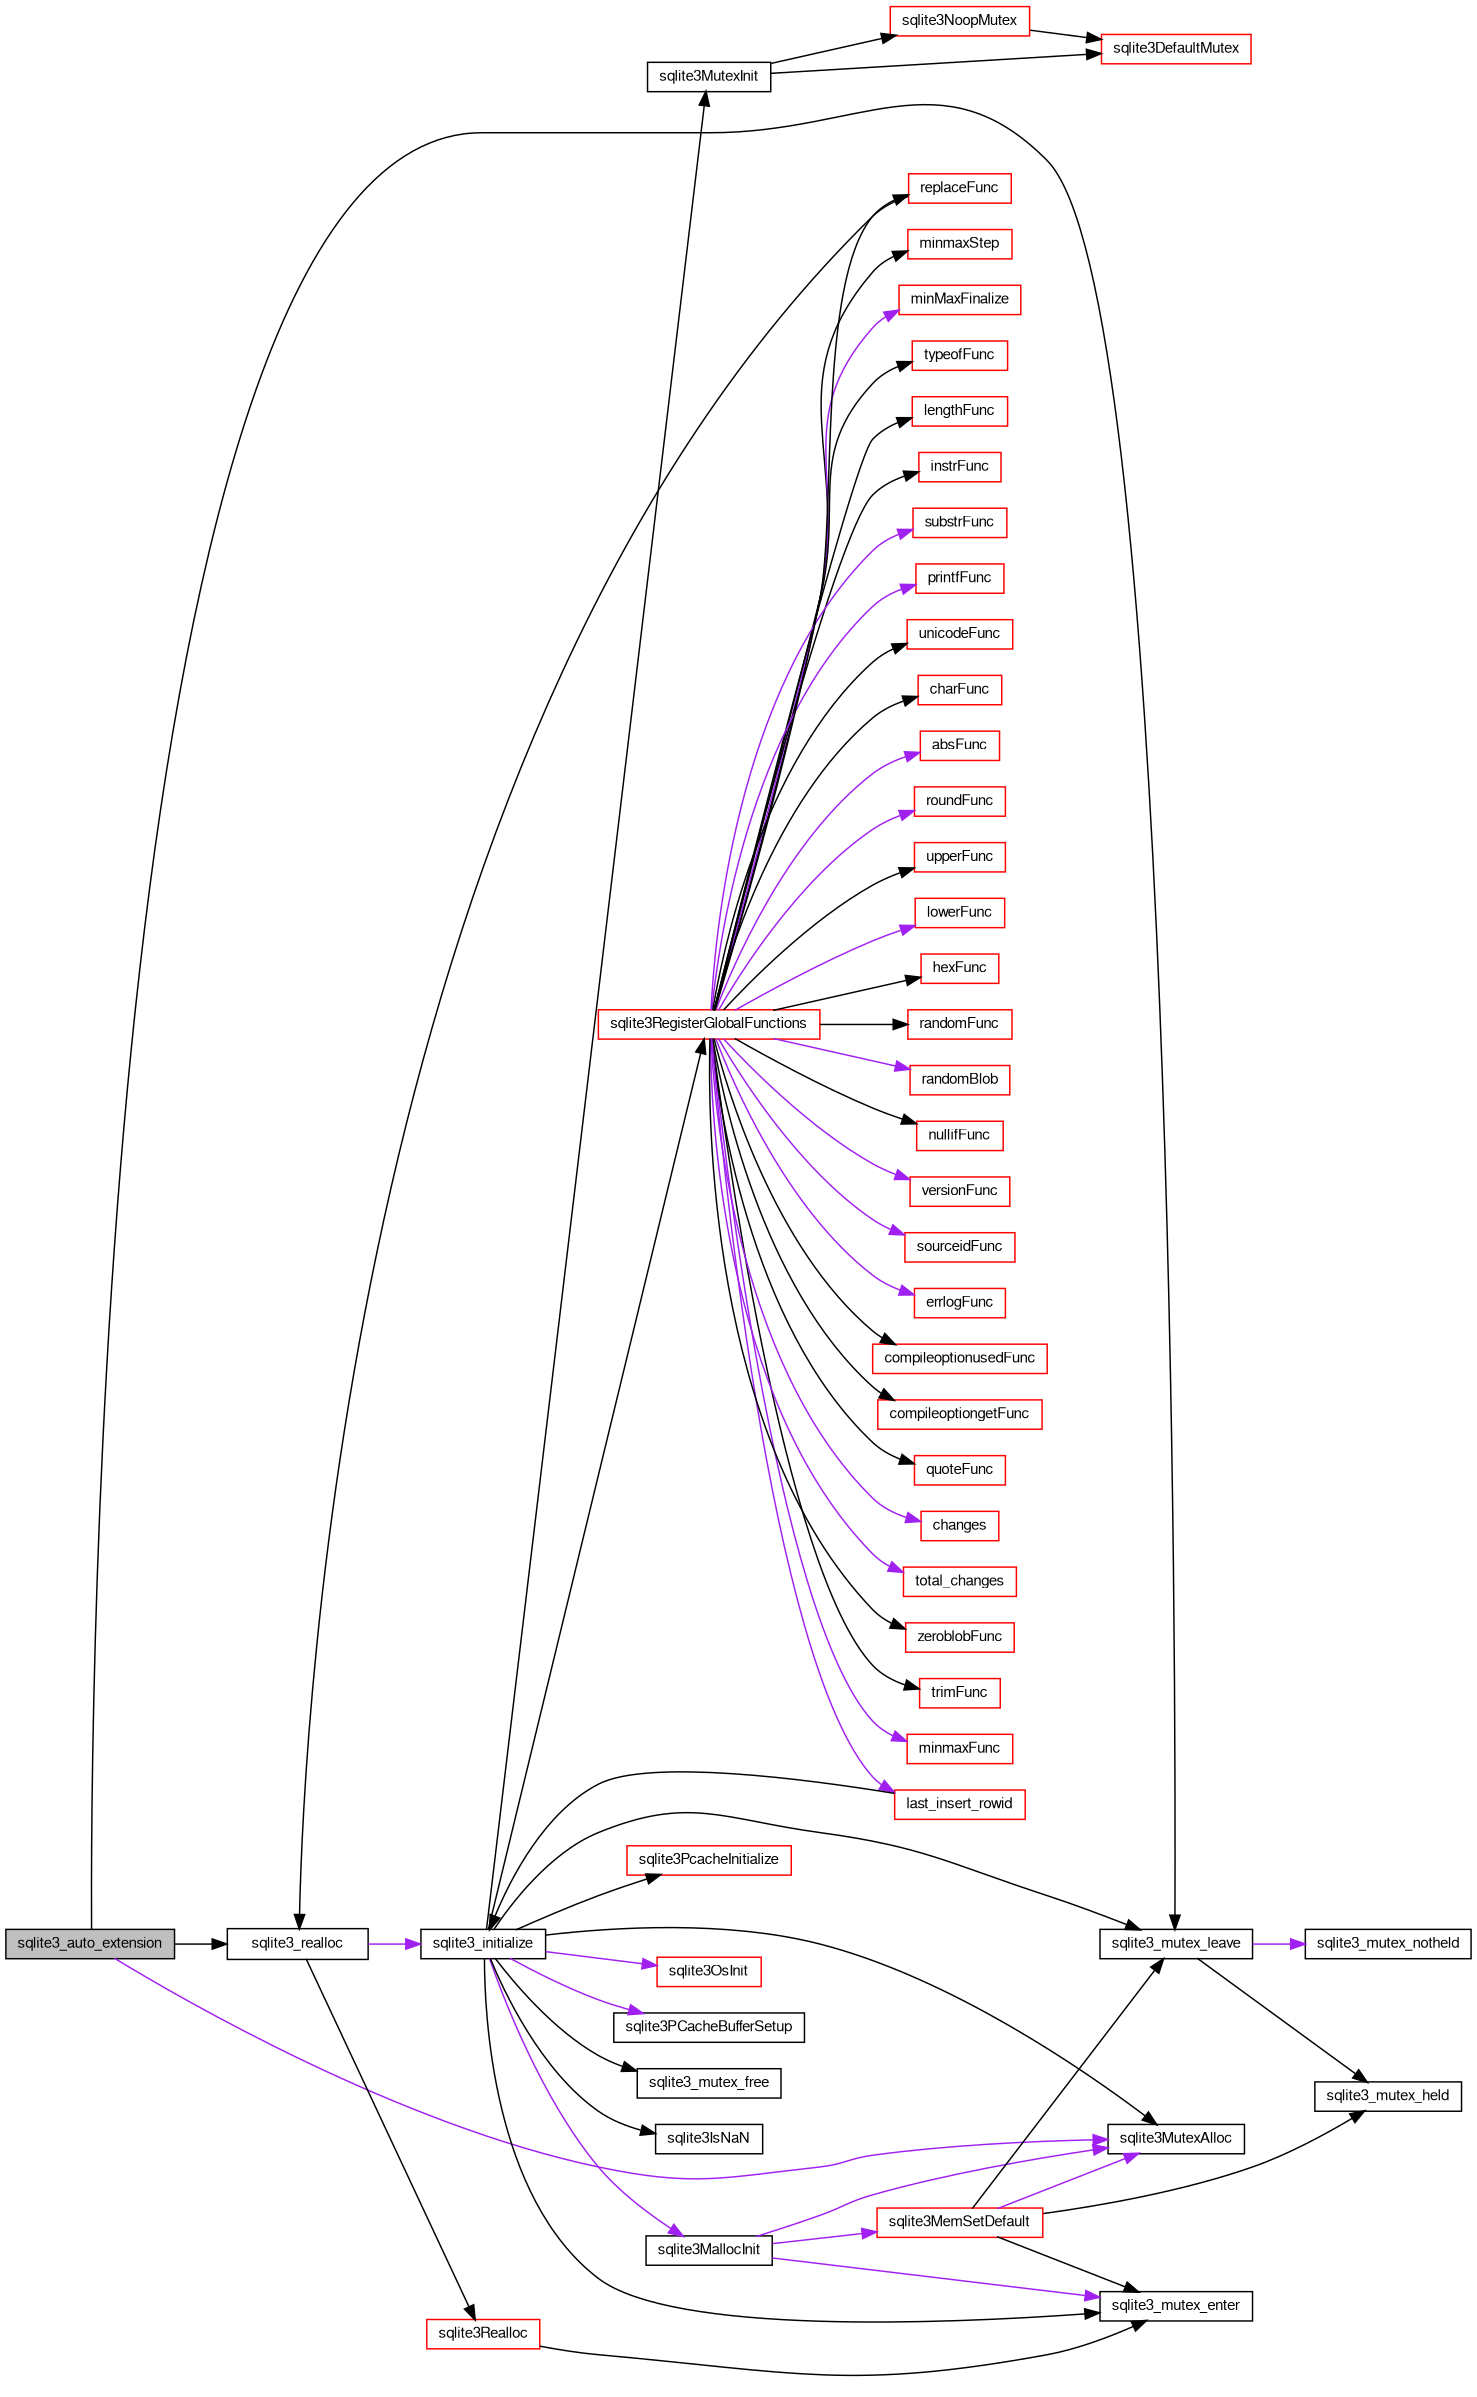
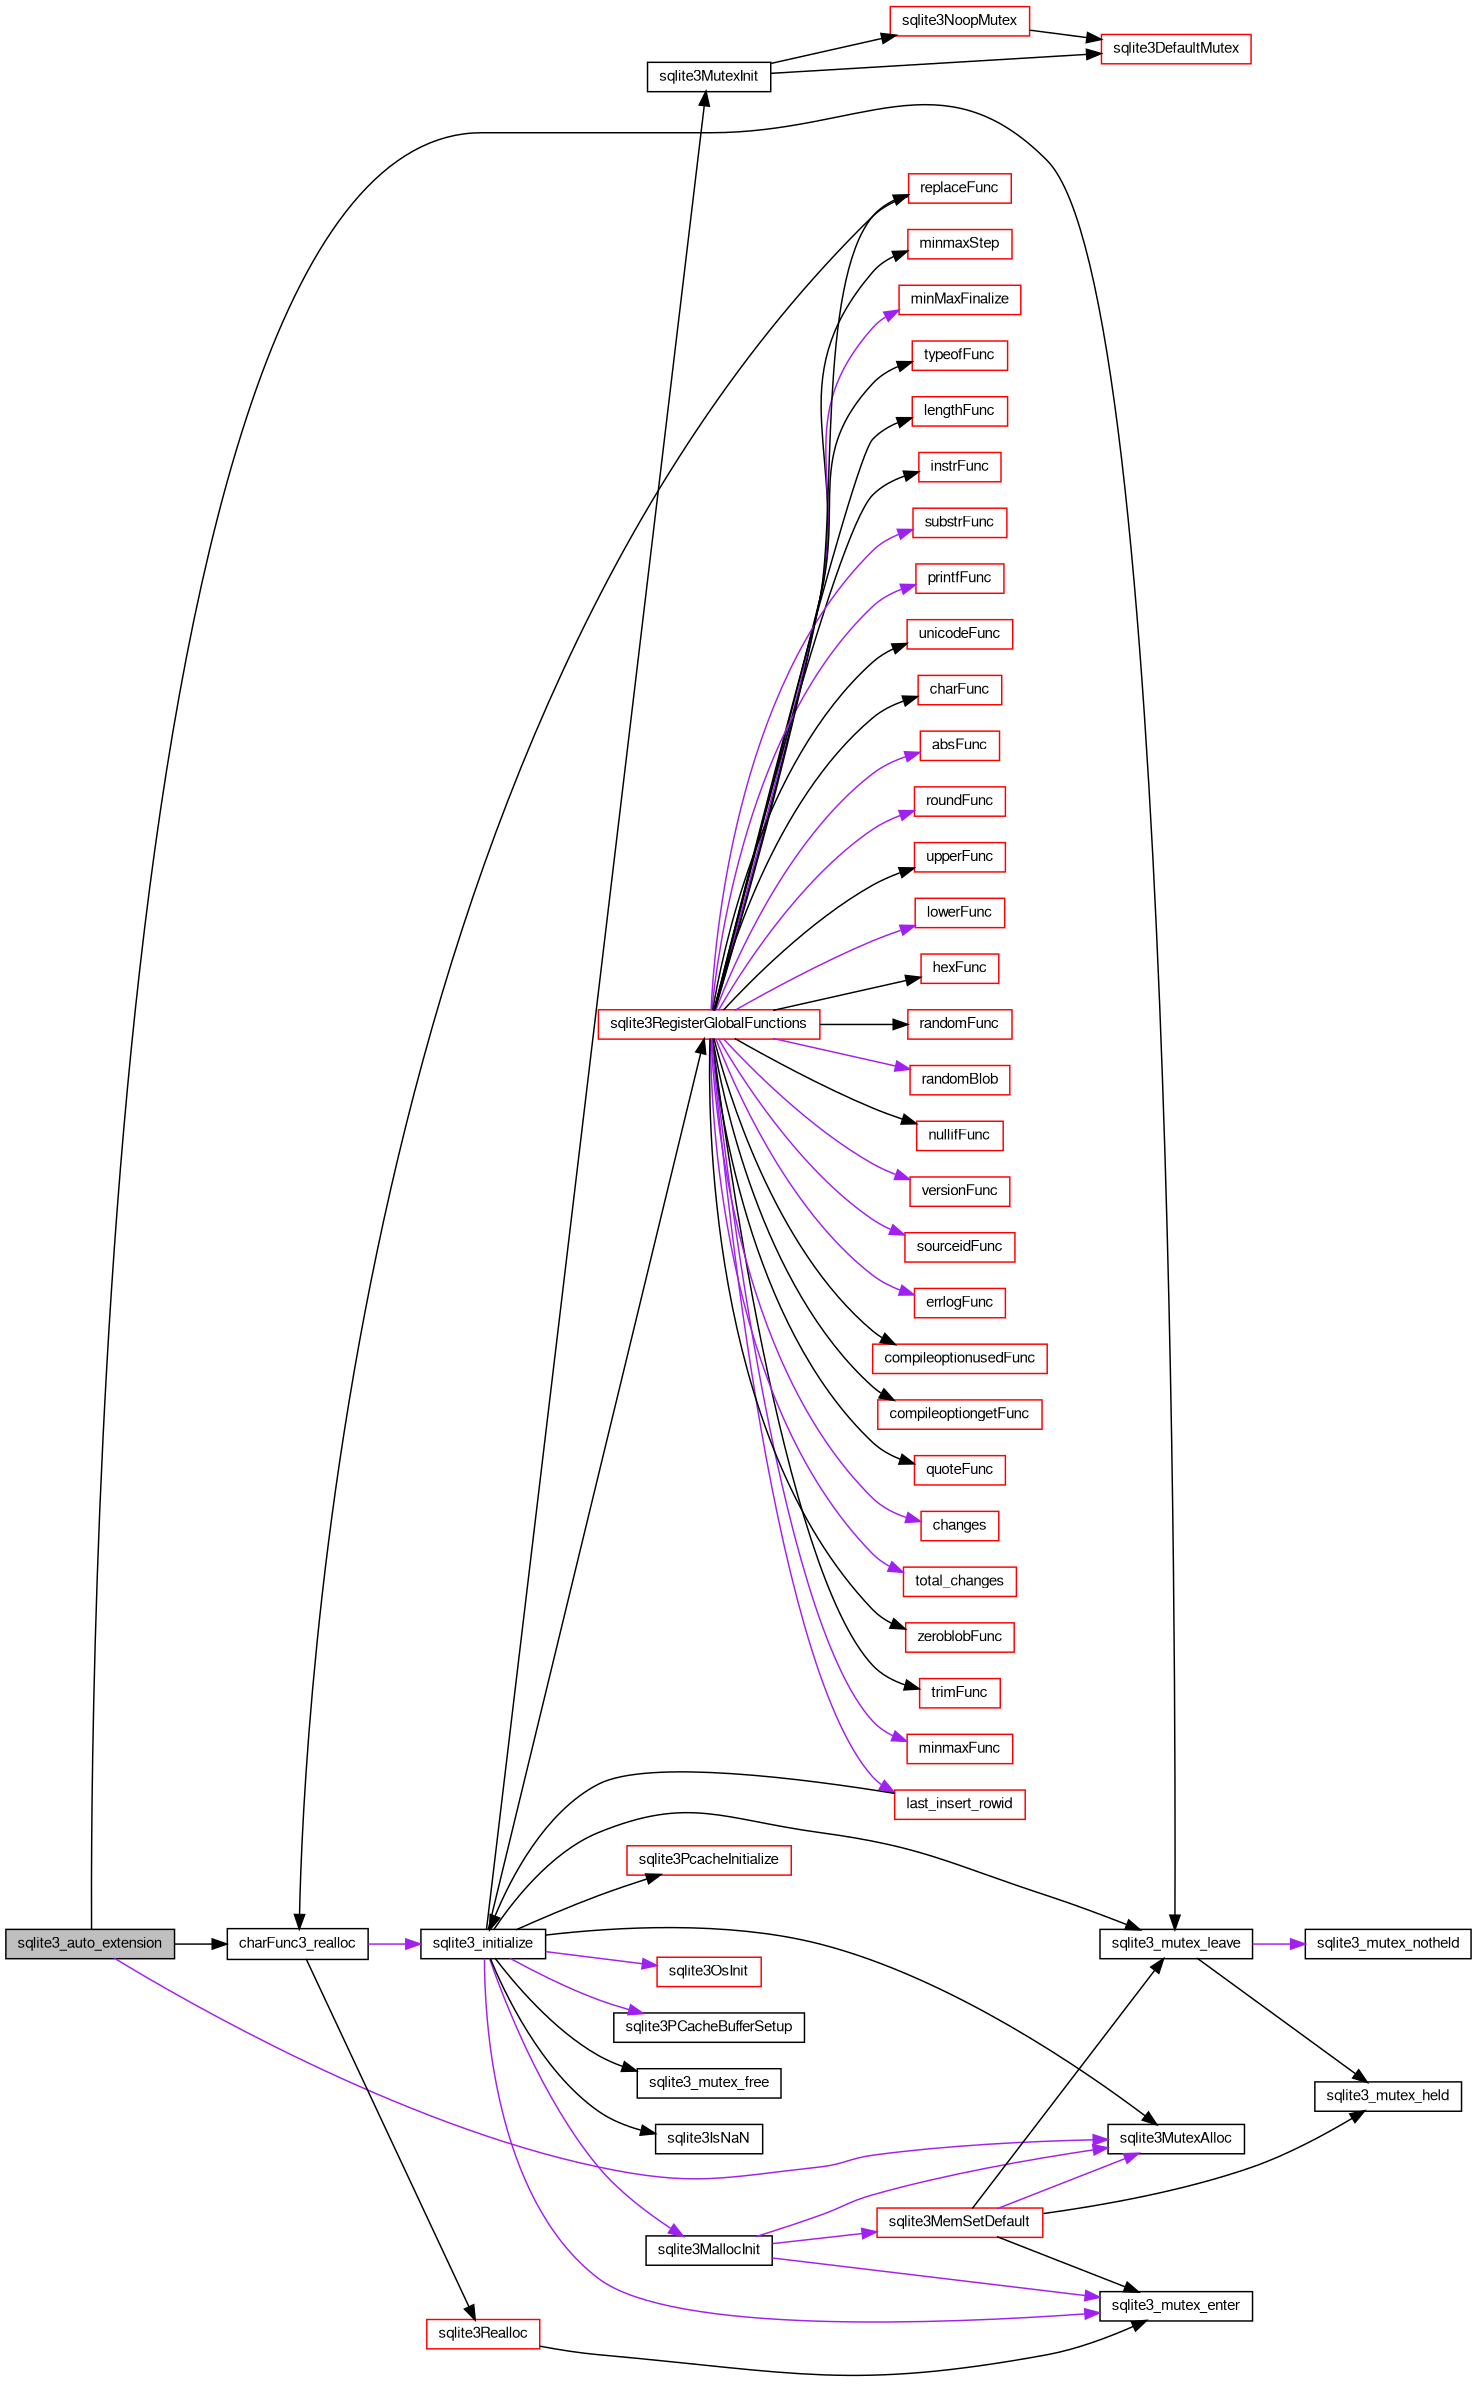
node "sqlite3_realloc": label "sqlite3_realloc" -> "charFunc3_realloc"
edge "sqlite3_initialize" -> "sqlite3_mutex_enter": color black -> purple
